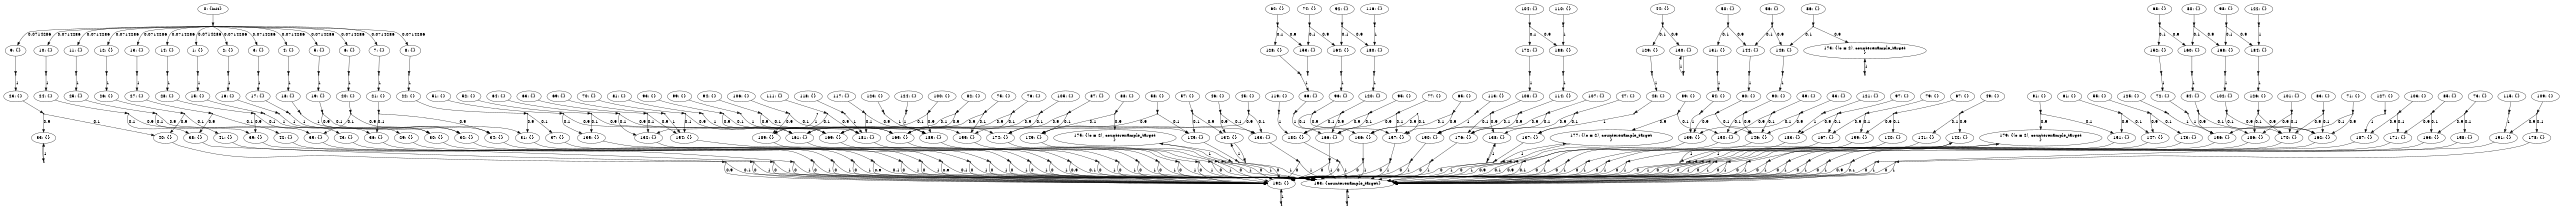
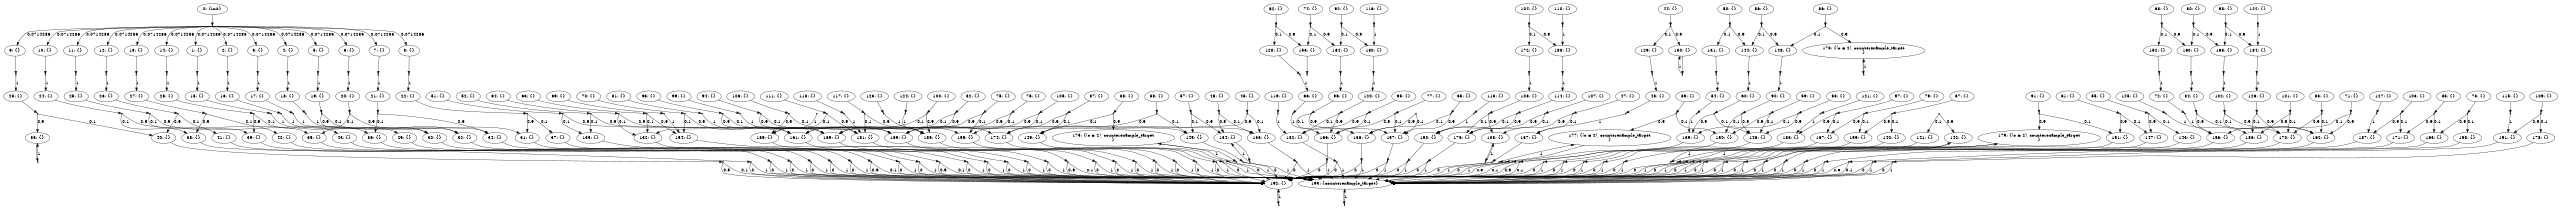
node "49: {}": removed
